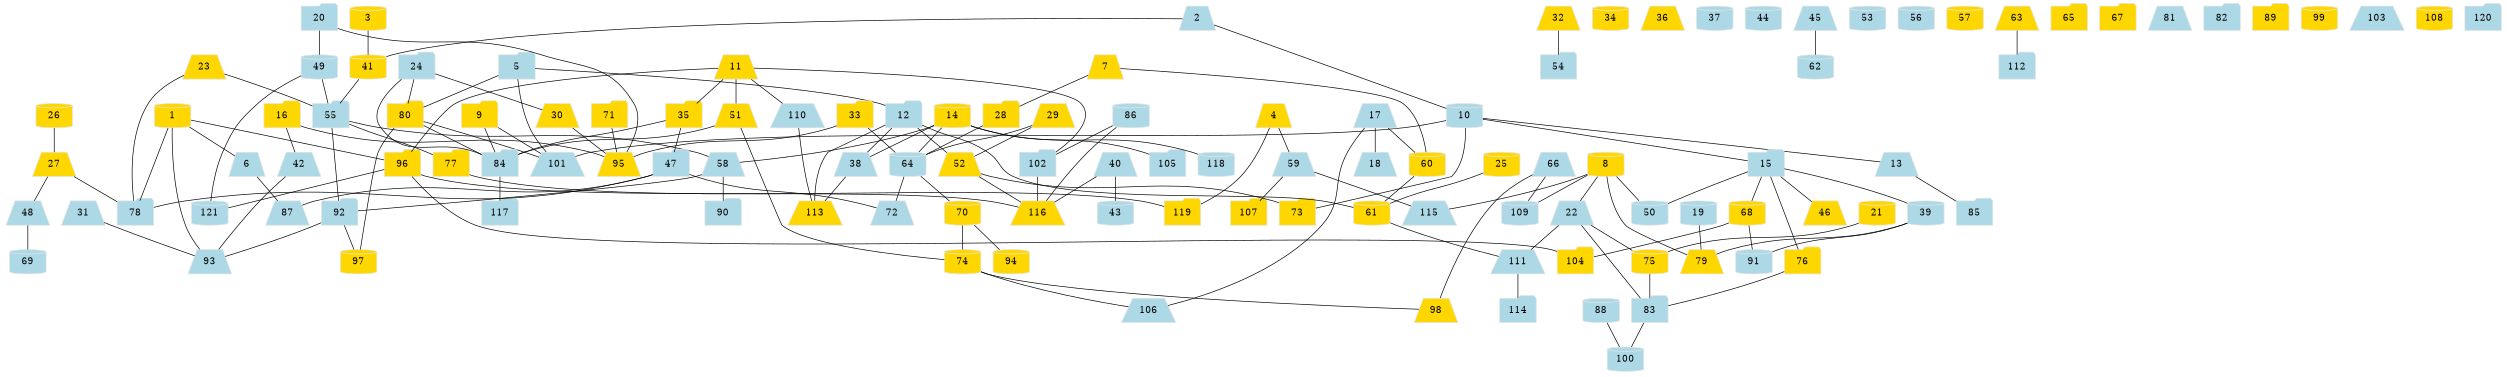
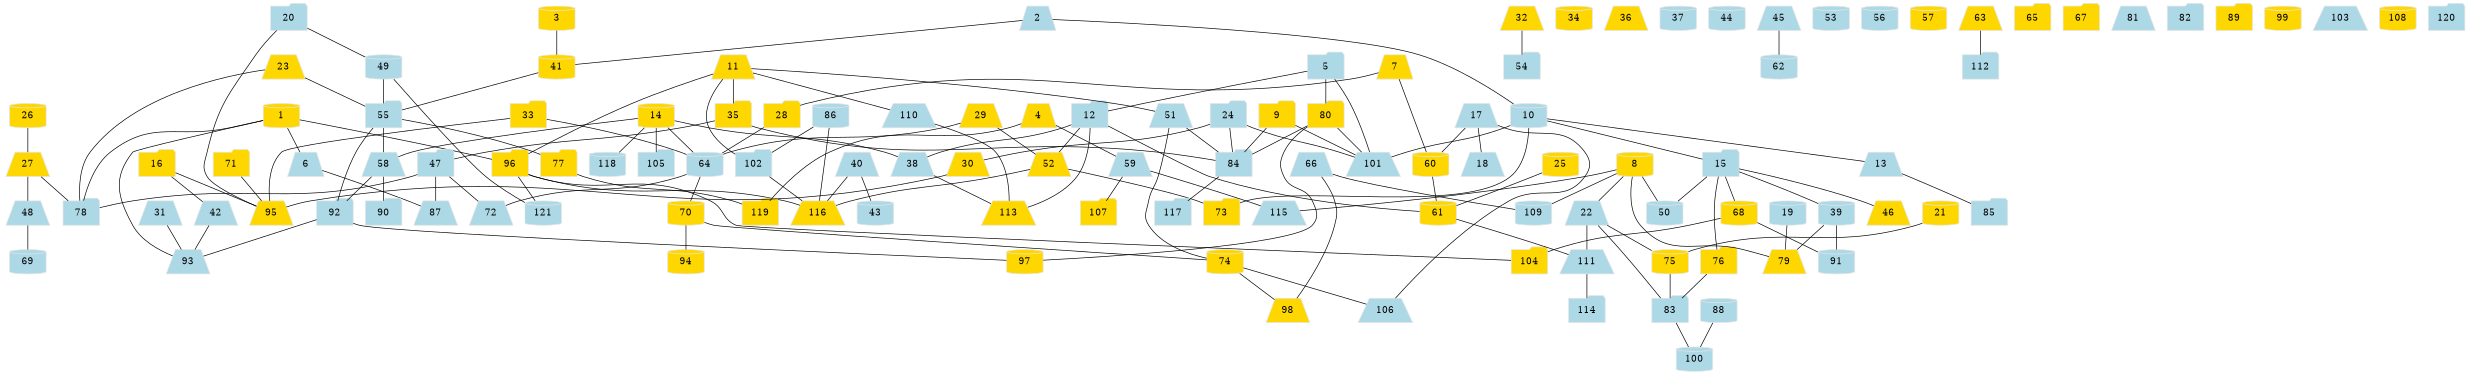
edge "24" -- "80": now "24" -- "101"
node "51": fillcolor gold -> lightblue
